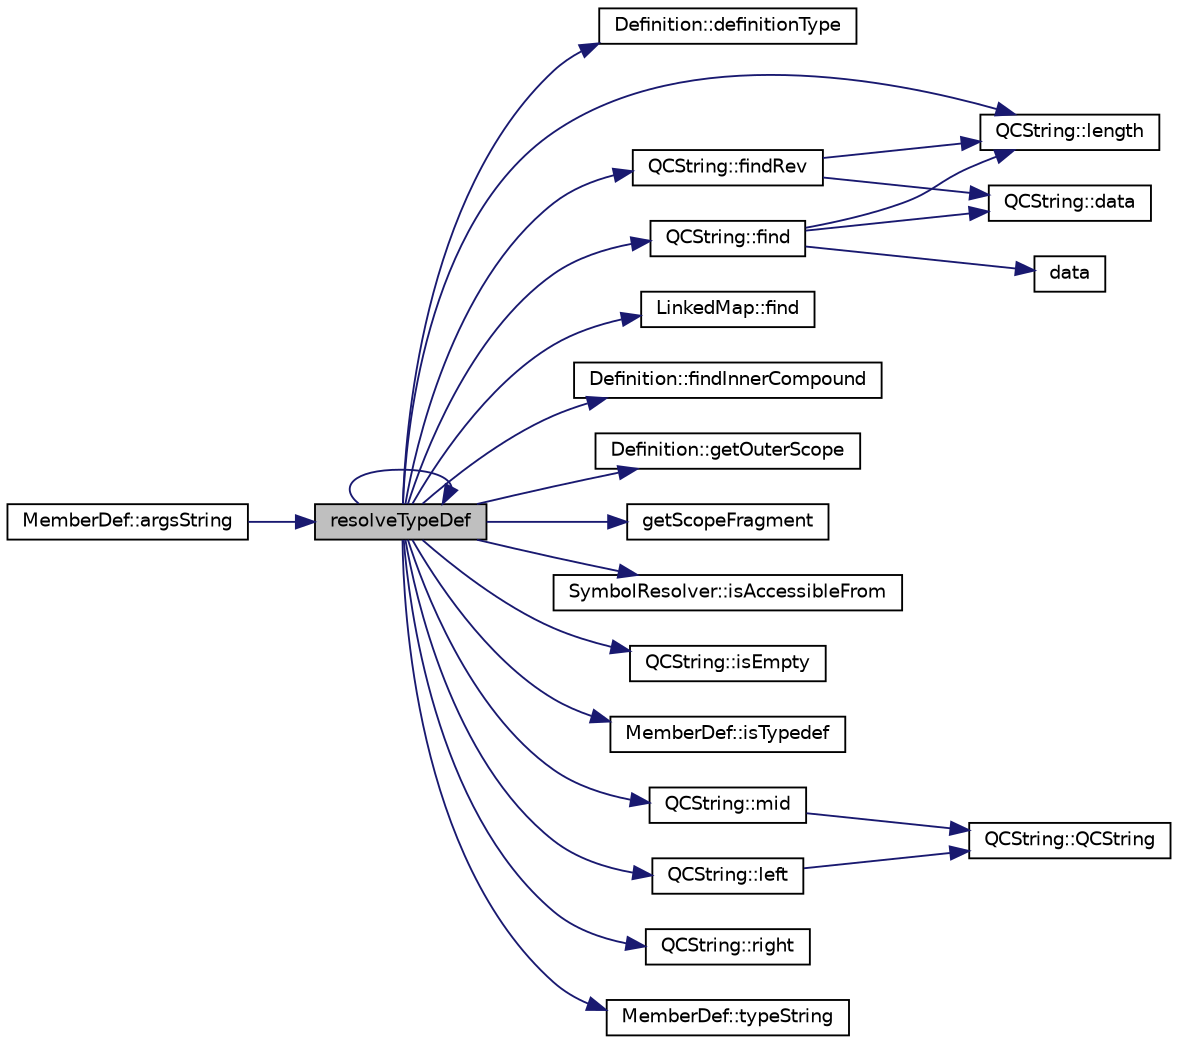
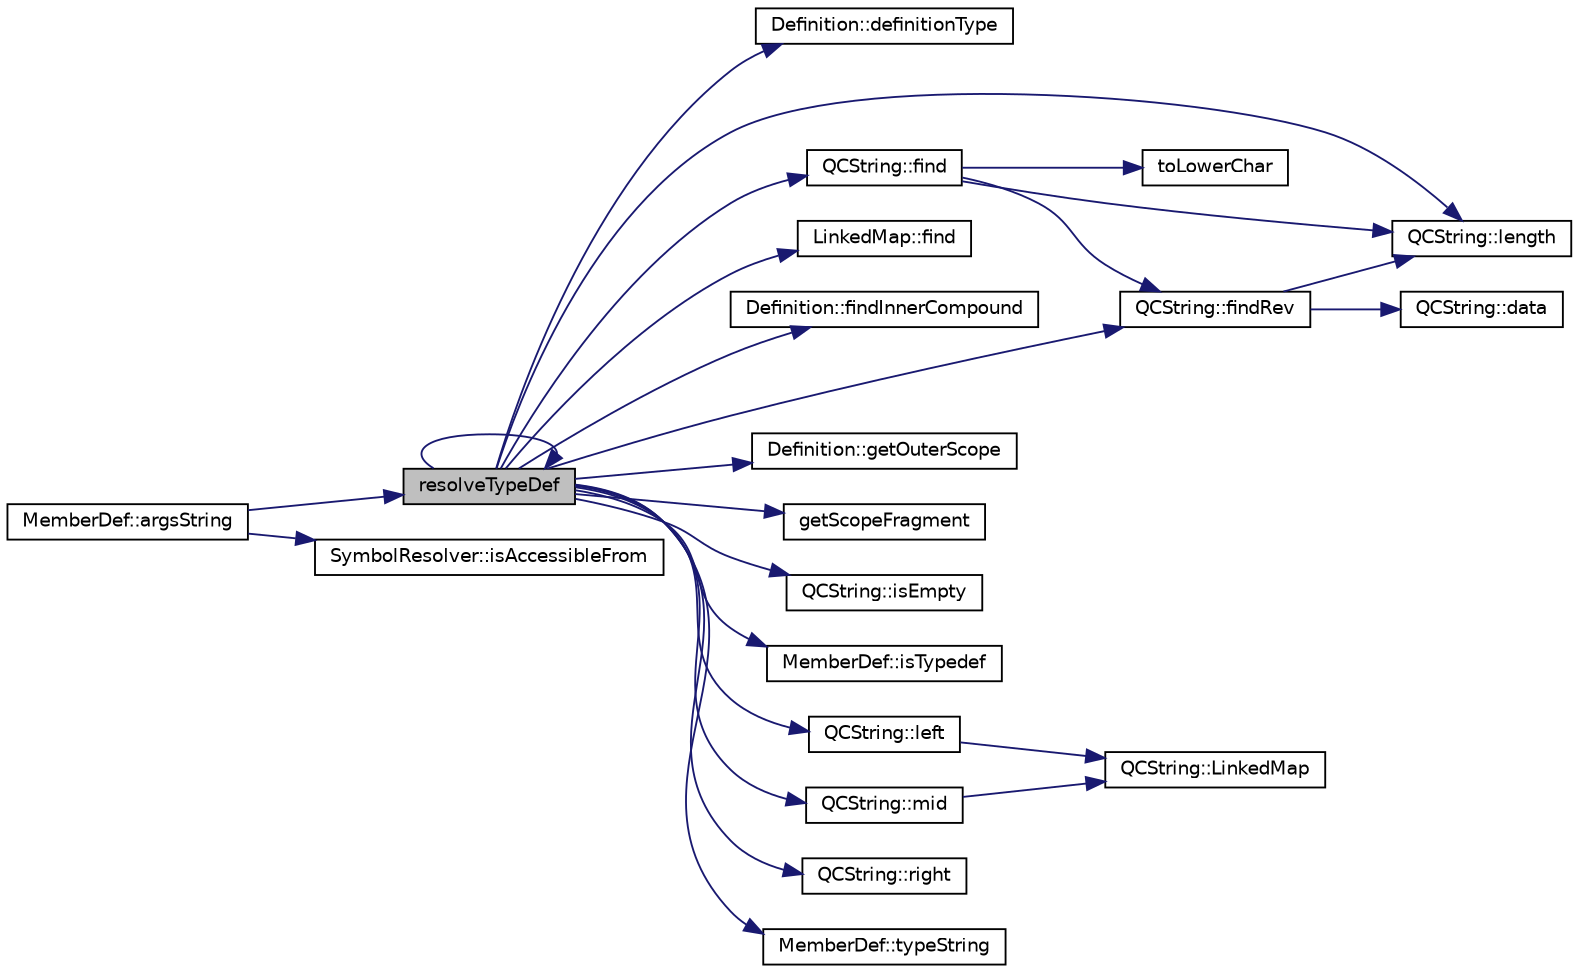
edge "QCString::find" -> "QCString::data": now "QCString::find" -> "QCString::findRev"
node "data": label "data" -> "toLowerChar"
edge "resolveTypeDef" -> "SymbolResolver::isAccessibleFrom": now "MemberDef::argsString" -> "SymbolResolver::isAccessibleFrom"
node "QCString::QCString": label "QCString::QCString" -> "QCString::LinkedMap"
